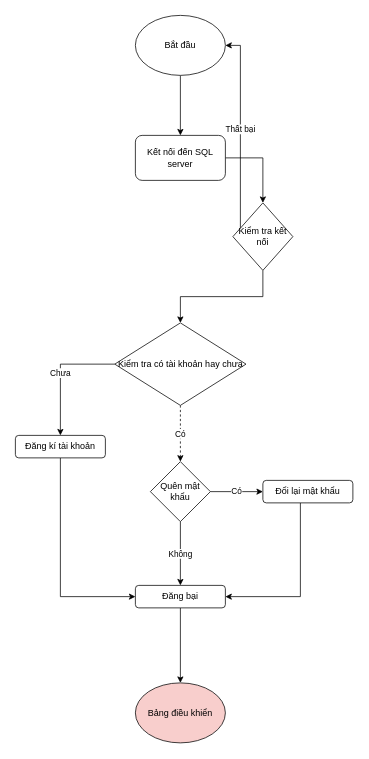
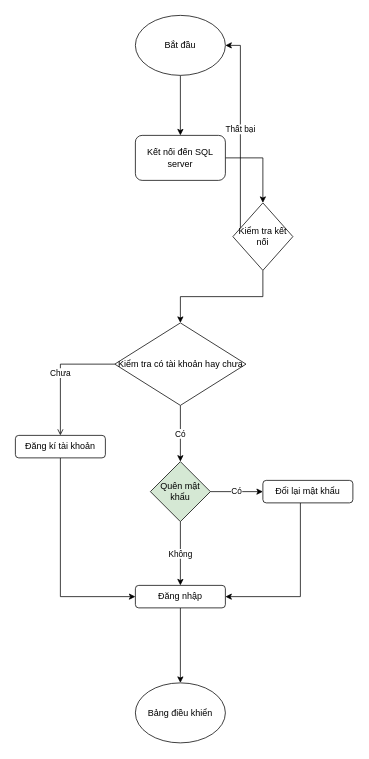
edge "Kiểm tra có tài khoản hay chưa" -> "Quên mật khẩu": style dashed -> solid
edge "Kiểm tra có tài khoản hay chưa" -> "Đăng kí tài khoản": arrowhead classic -> open
node "Quên mật khẩu": fillcolor #ffffff -> #d5e8d4
node "Đăng bại": label "Đăng bại" -> "Đăng nhập"
node "Bảng điều khiển": fillcolor #f8cecc -> #ffffff
